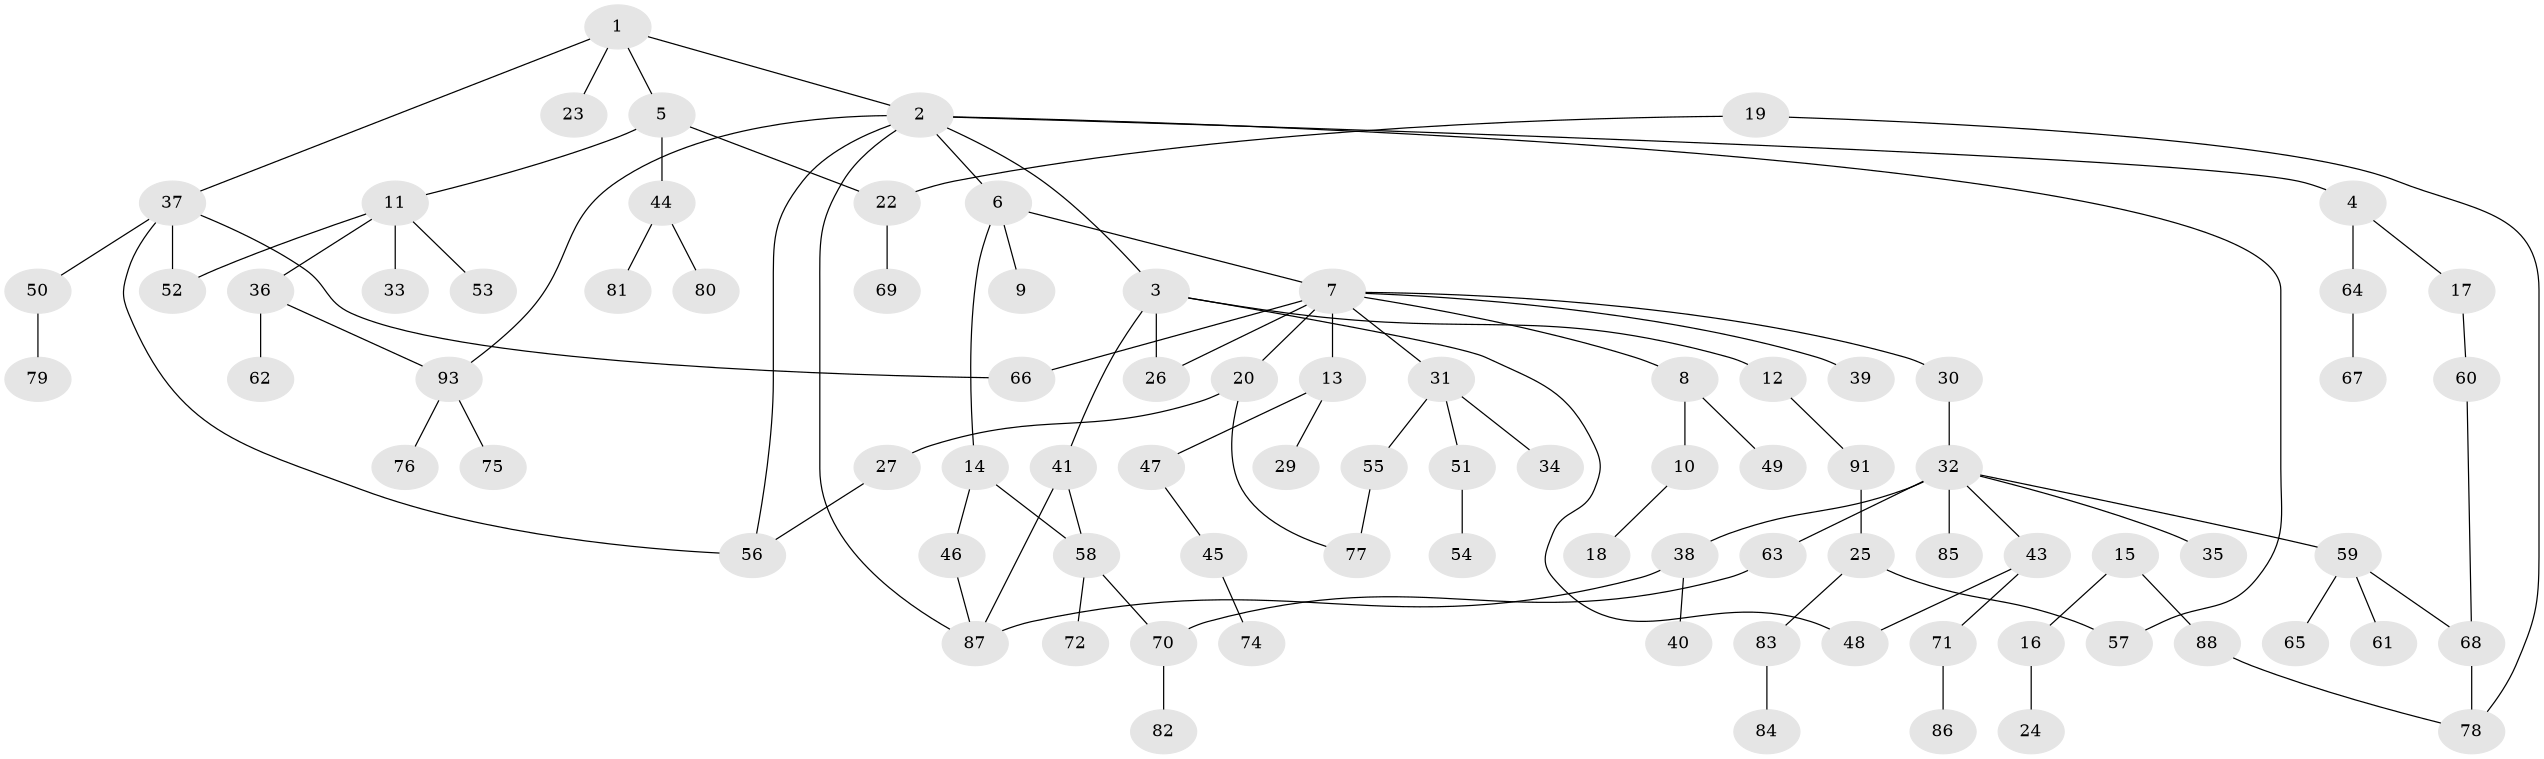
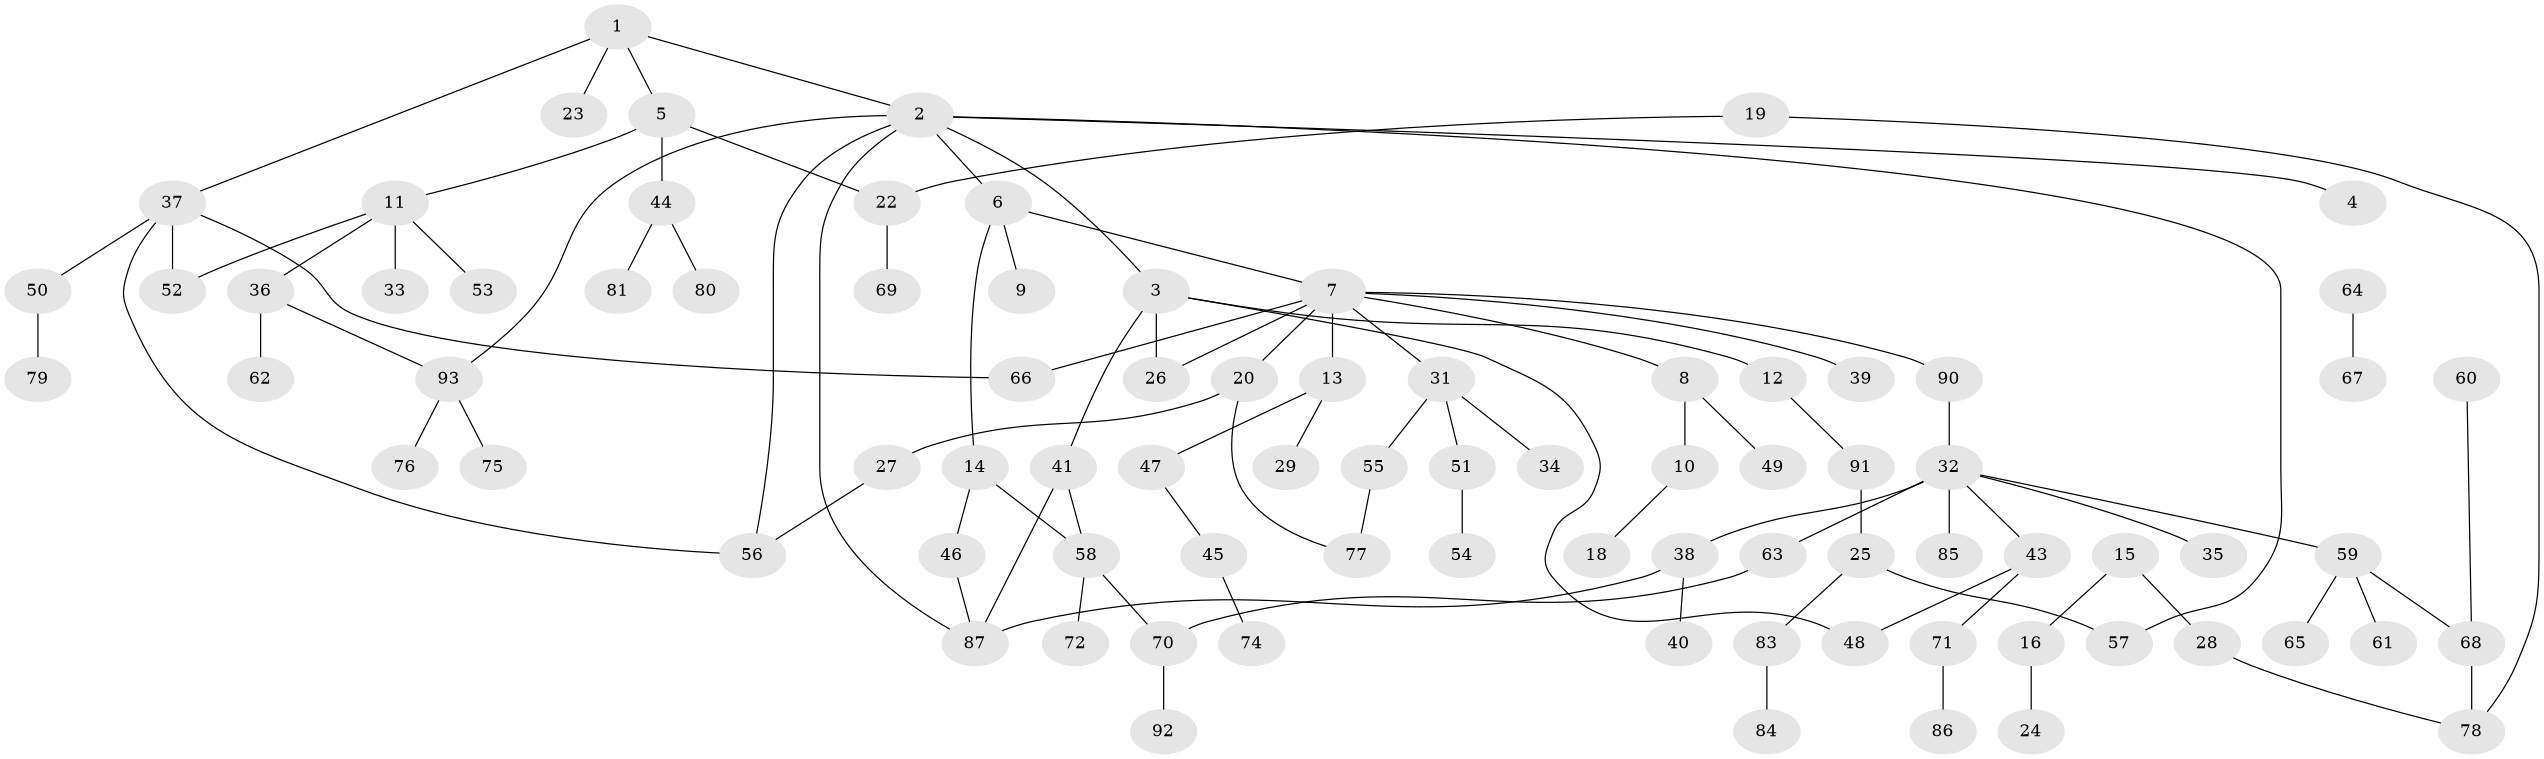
edge "4" -- "64": removed
node "17": removed
node "30": label "30" -> "90"
node "88": label "88" -> "28"
node "82": label "82" -> "92"
